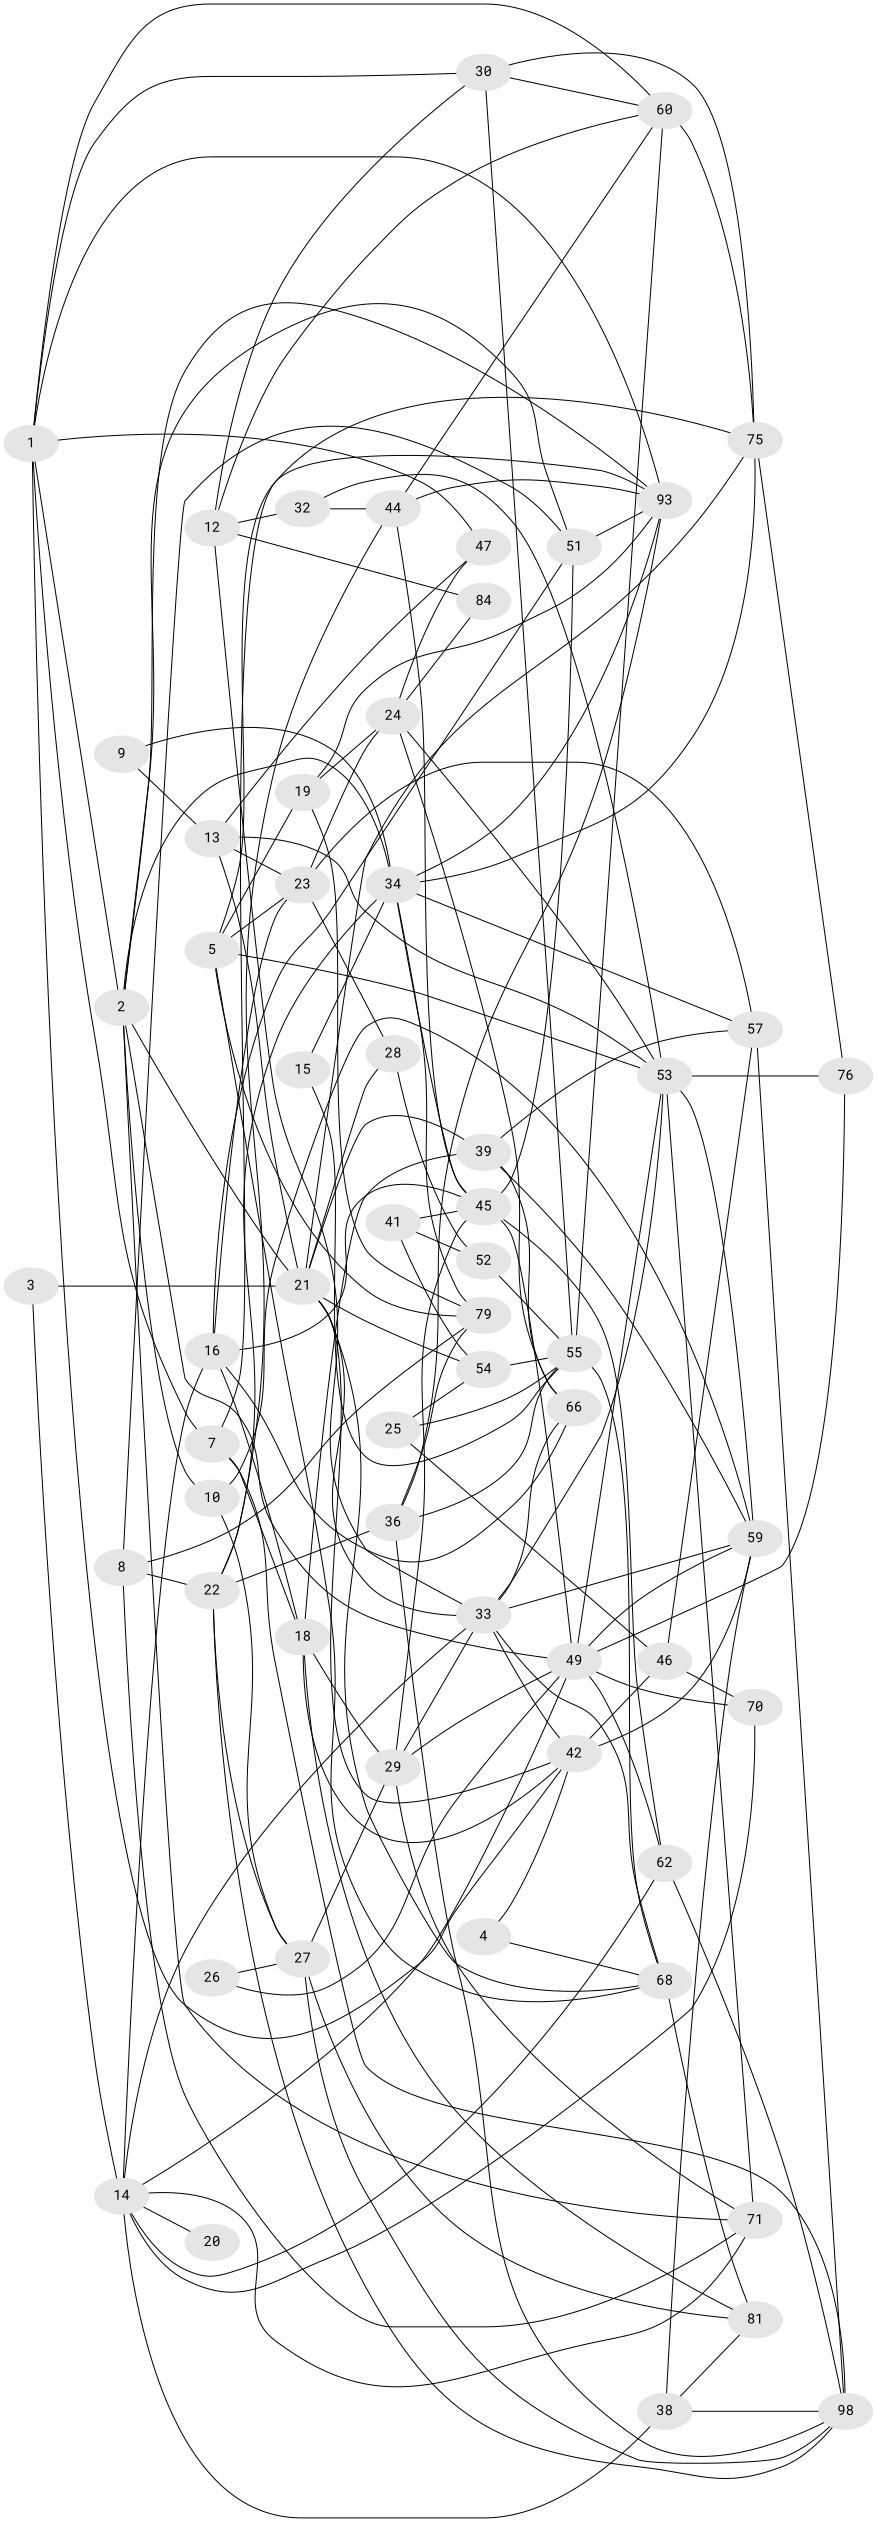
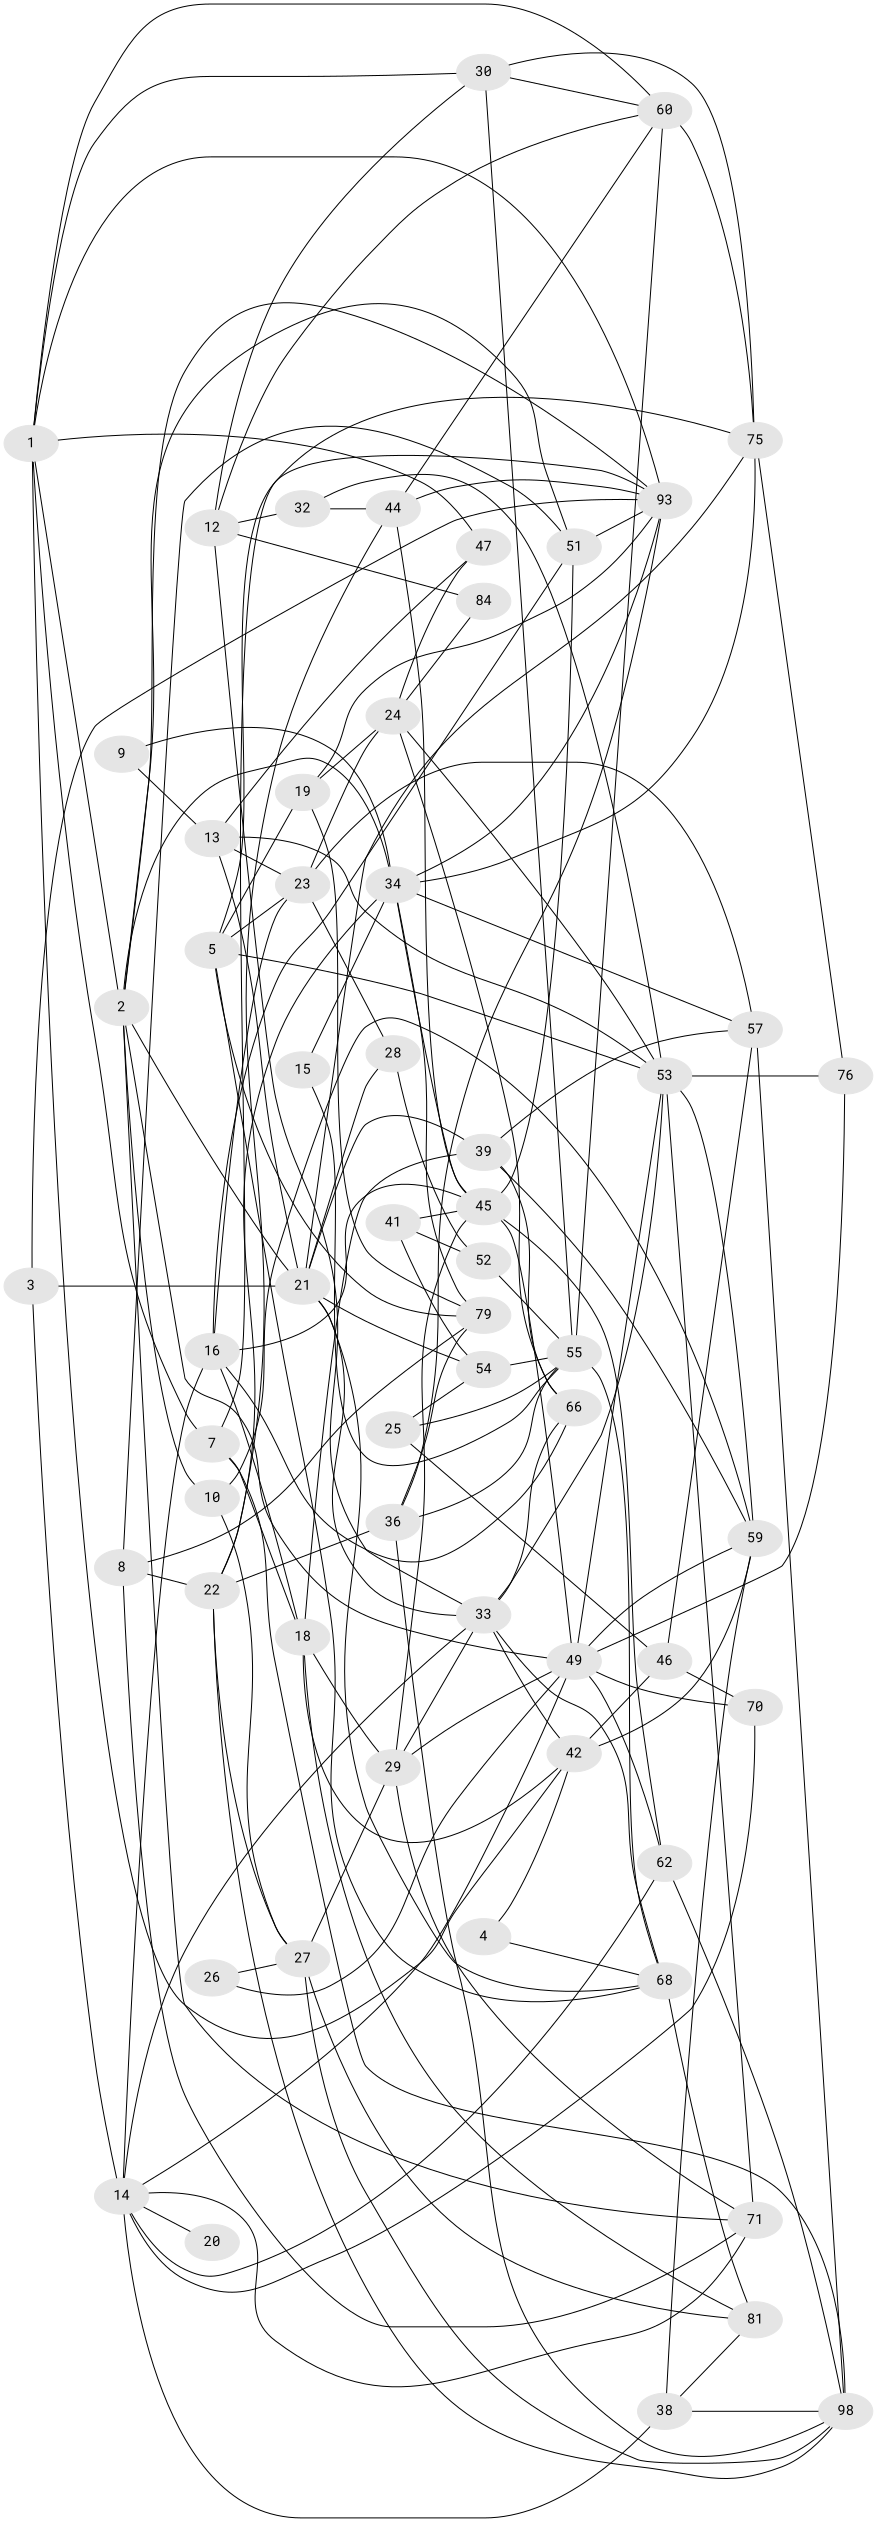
edge "93" -- "3": added
edge "21" -- "42": removed
edge "59" -- "33": removed
